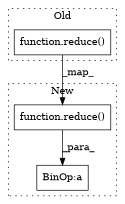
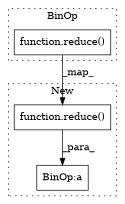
cluster "Old": label "Old" -> "BinOp"
